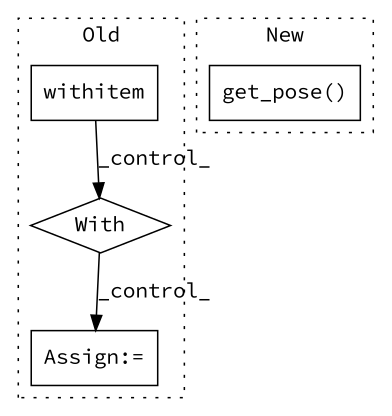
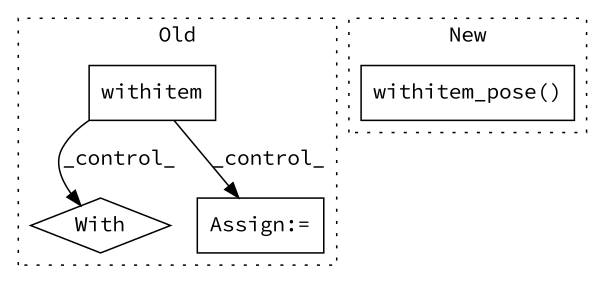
node "get_pose()": label "get_pose()" -> "withitem_pose()"
edge "With" -> "Assign:=": now "withitem" -> "Assign:="
